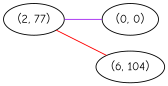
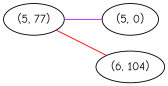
node "(2, 77)": label "(2, 77)" -> "(5, 77)"
node "(0, 0)": label "(0, 0)" -> "(5, 0)"
